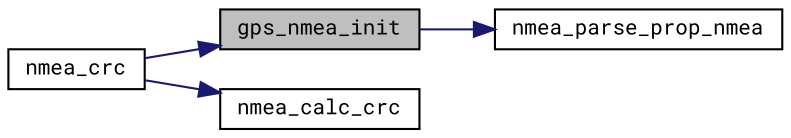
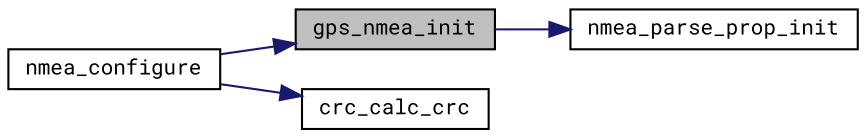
node "nmea_parse_prop_nmea": label "nmea_parse_prop_nmea" -> "nmea_parse_prop_init"
node "nmea_crc": label "nmea_crc" -> "nmea_configure"
node "nmea_calc_crc": label "nmea_calc_crc" -> "crc_calc_crc"
